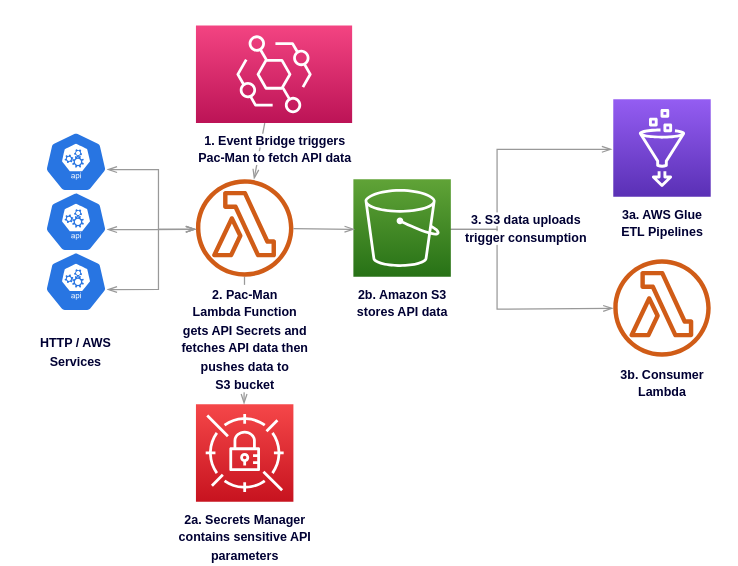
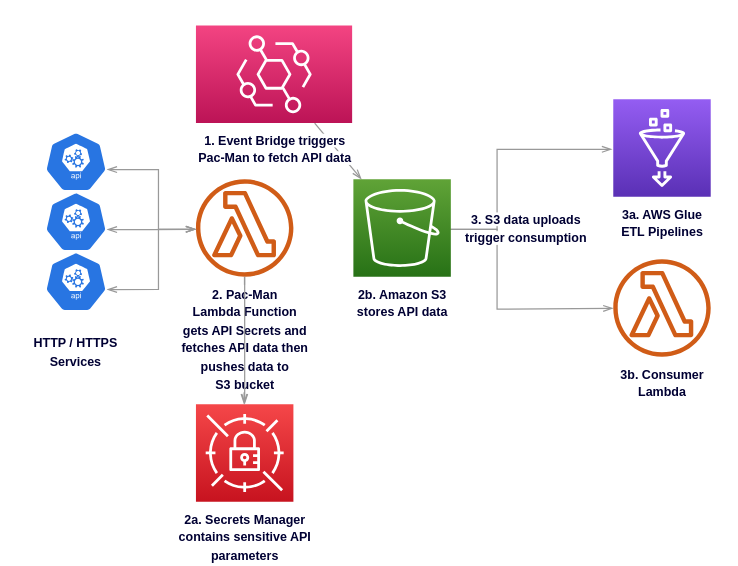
edge "1. Event Bridge triggers Pac-Man to fetch API data" -> "2. Pac-Man Lambda Function gets API Secrets and fetches API data then pushes data to S3 bucket": now "1. Event Bridge triggers Pac-Man to fetch API data" -> "2b. Amazon S3 stores API data"
edge "2. Pac-Man Lambda Function gets API Secrets and fetches API data then pushes data to S3 bucket" -> "2b. Amazon S3 stores API data": now "2. Pac-Man Lambda Function gets API Secrets and fetches API data then pushes data to S3 bucket" -> "2a. Secrets Manager contains sensitive API parameters"
node "HTTP / AWS Services": label "HTTP / AWS Services" -> "HTTP / HTTPS Services"
